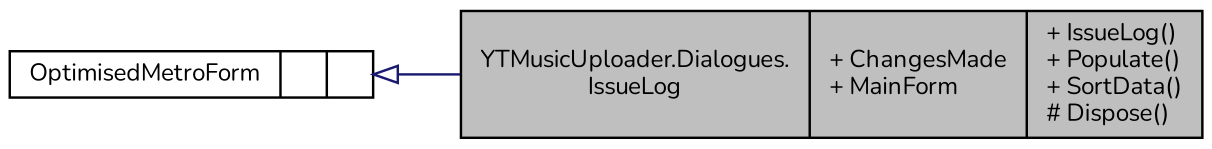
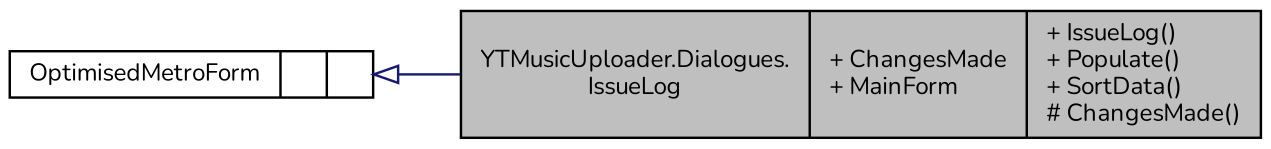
node "YTMusicUploader.Dialogues.": text "# Dispose()" -> "# ChangesMade()"
